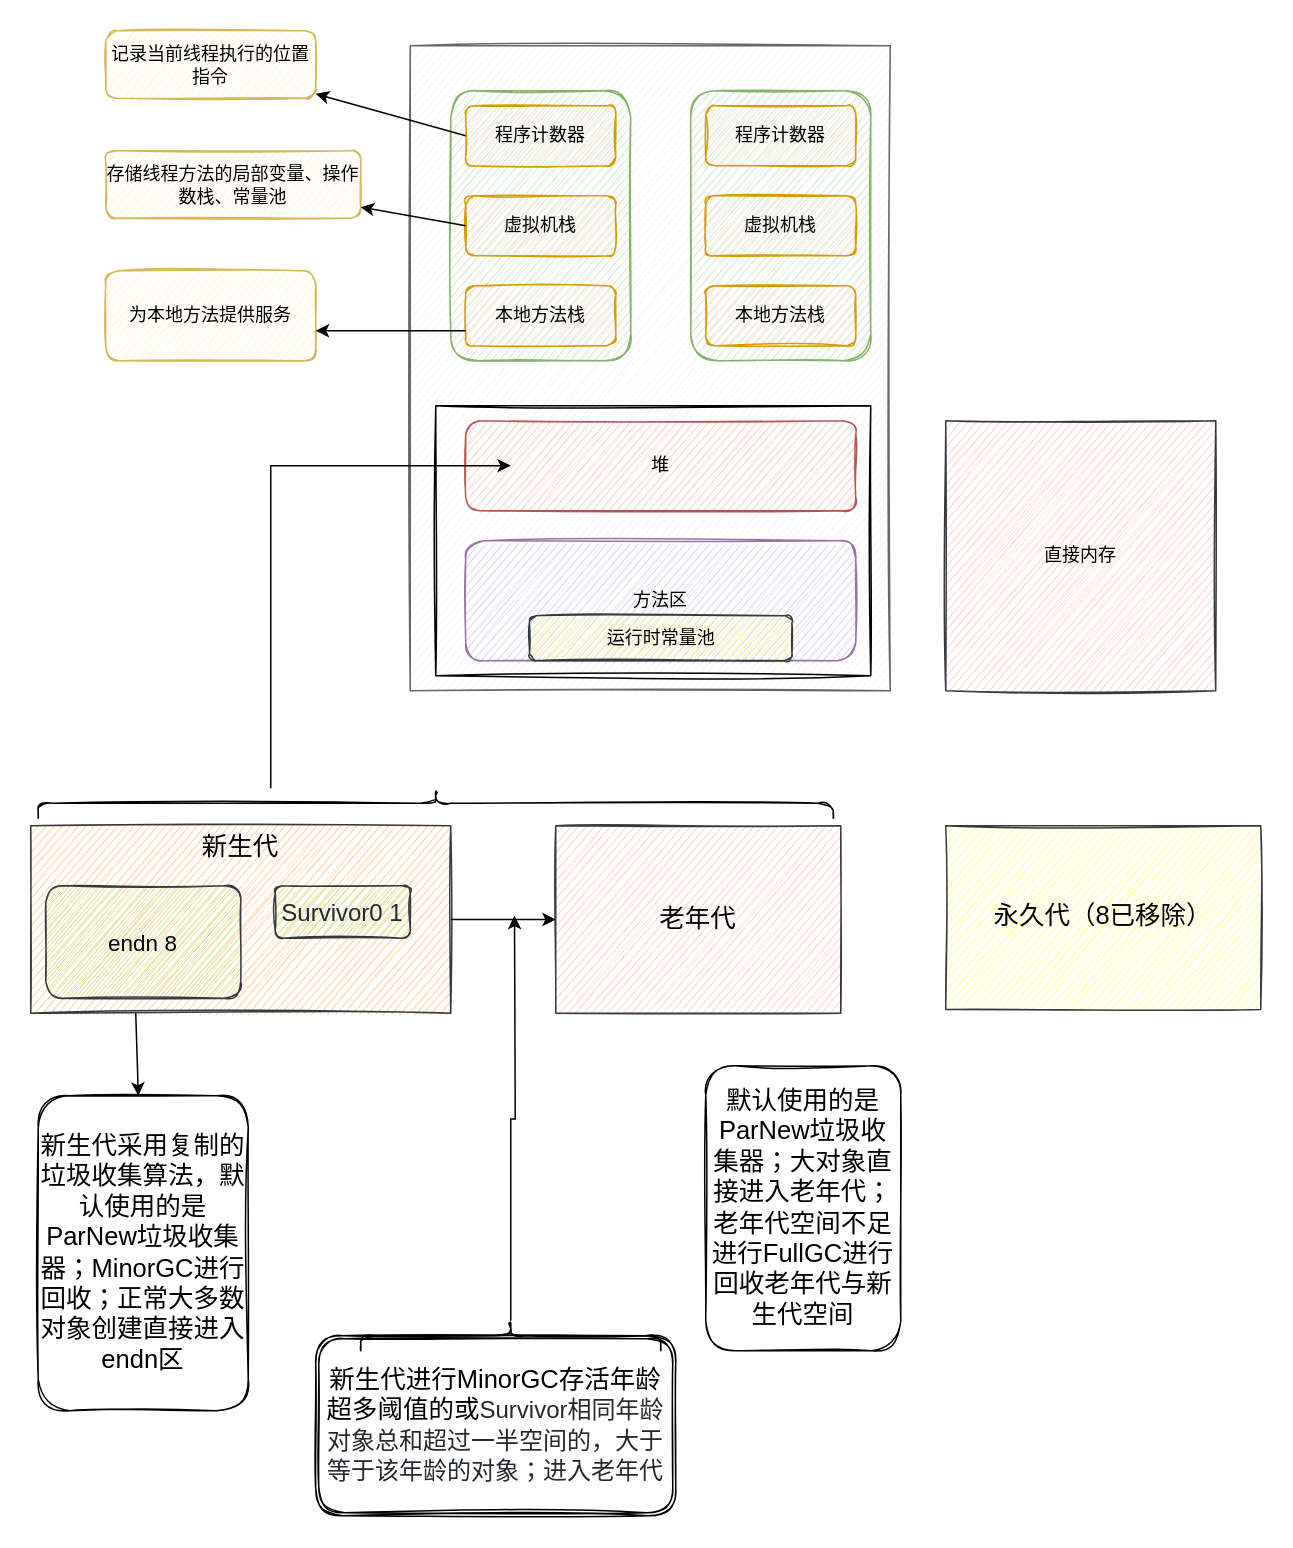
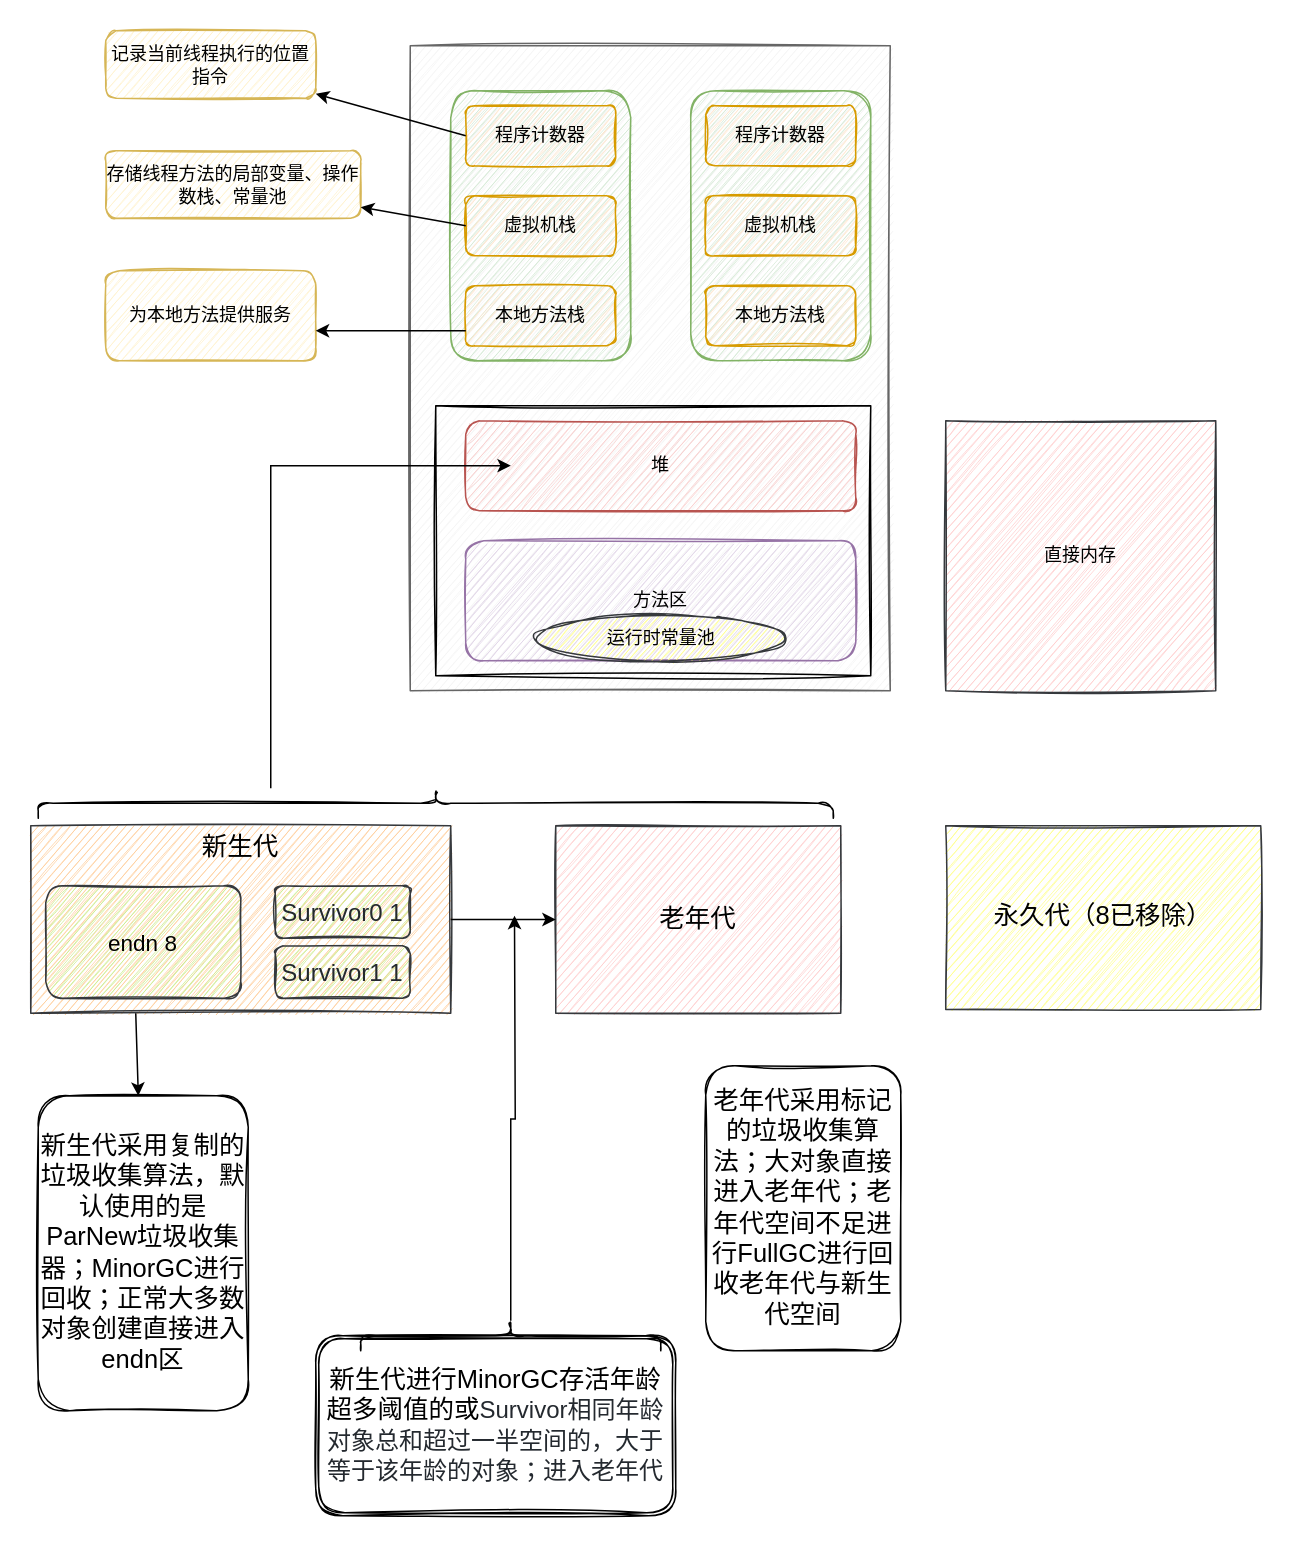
node "运行时常量池": shape rounded rectangle -> ellipse
node "Survivor1 1": added
node "默认使用的是ParNew垃圾收集器；大对象直接进入老年代；老年代空间不足进行FullGC进行回收老年代与新生代空间": label "默认使用的是ParNew垃圾收集器；大对象直接进入老年代；老年代空间不足进行FullGC进行回收老年代与新生代空间" -> "老年代采用标记的垃圾收集算法；大对象直接进入老年代；老年代空间不足进行FullGC进行回收老年代与新生代空间"
